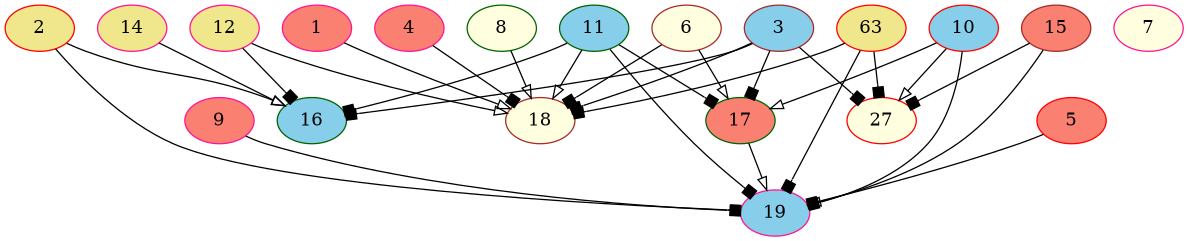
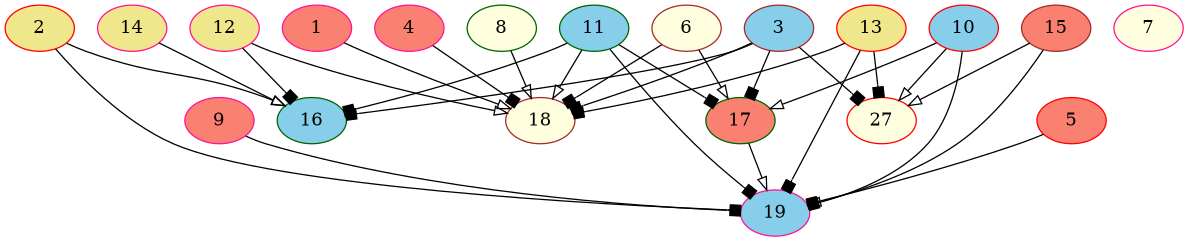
node "63": label "63" -> "13"
edge "15" -> "27": arrowhead box -> onormal
